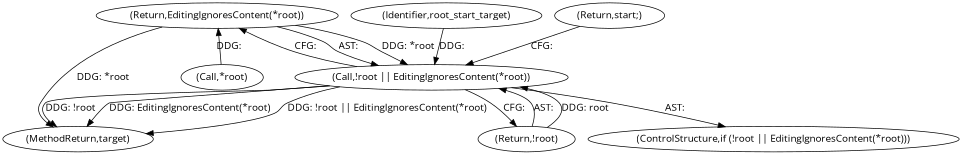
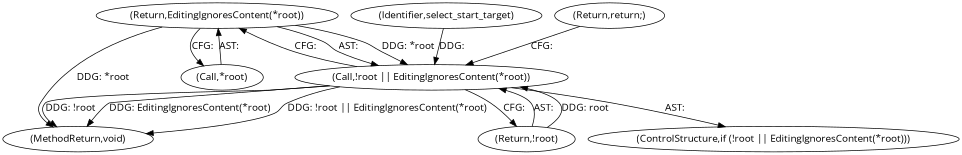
node "(Identifier,root_start_target)": label "(Identifier,root_start_target)" -> "(Identifier,select_start_target)"
node "(Return,start;)": label "(Return,start;)" -> "(Return,return;)"
edge "(Return,EditingIgnoresContent(*root))" -> "(Call,*root)": added, label "CFG:"
edge "(Call,*root)" -> "(Return,EditingIgnoresContent(*root))": label "DDG: " -> "AST: "
node "(MethodReturn,target)": label "(MethodReturn,target)" -> "(MethodReturn,void)"
